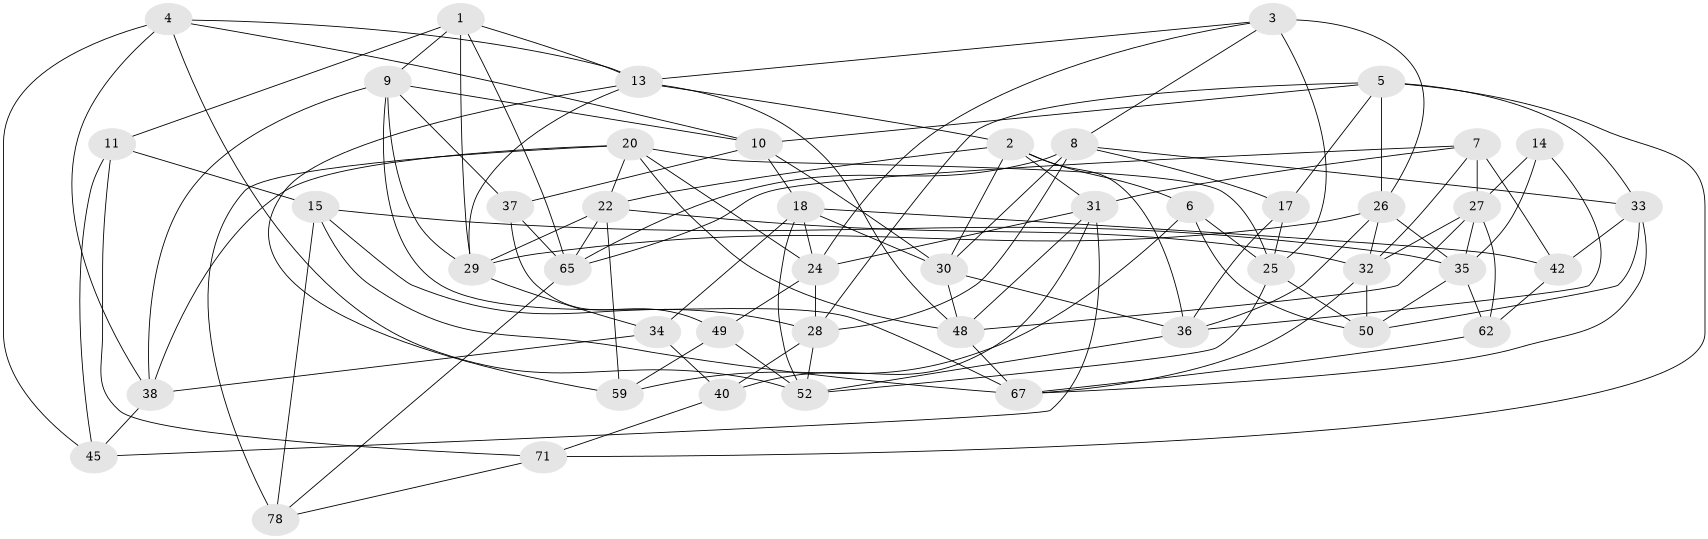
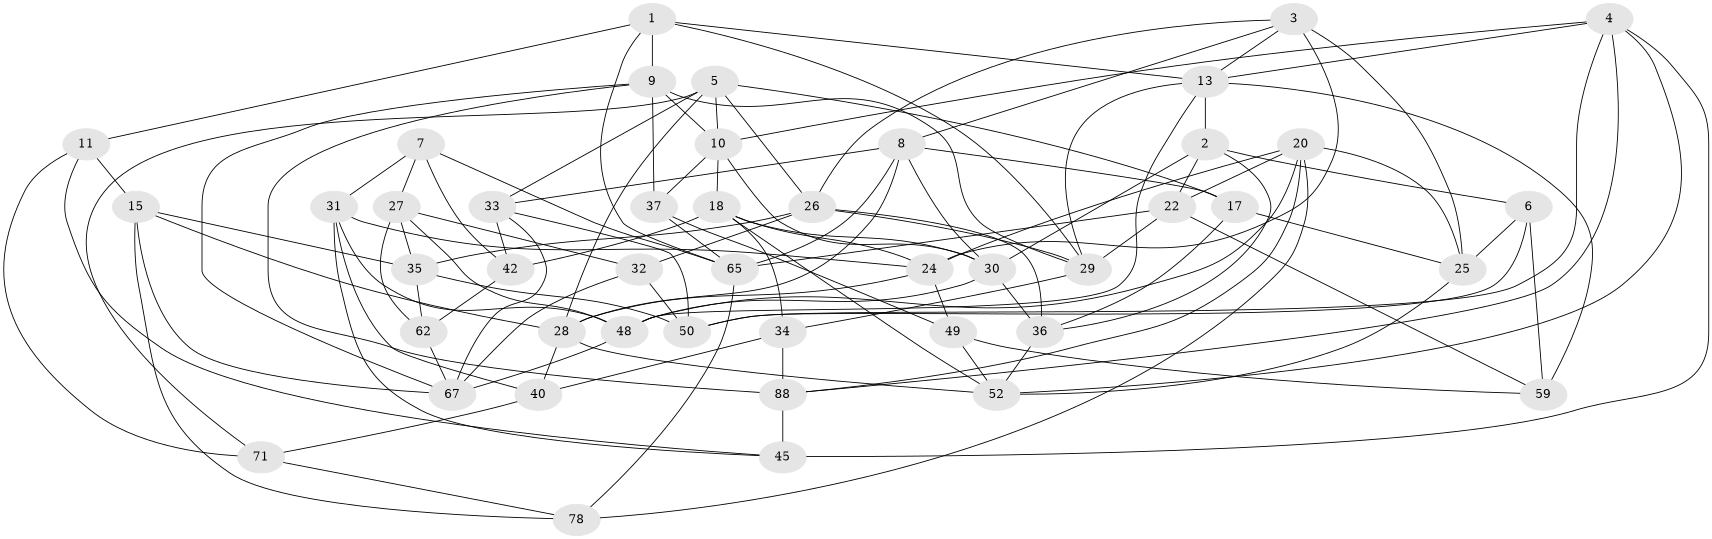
node "14": removed
edge "2" -- "31": removed
edge "7" -- "32": removed
edge "22" -- "32": removed
edge "25" -- "50": now "4" -- "50"
node "38": label "38" -> "88"
